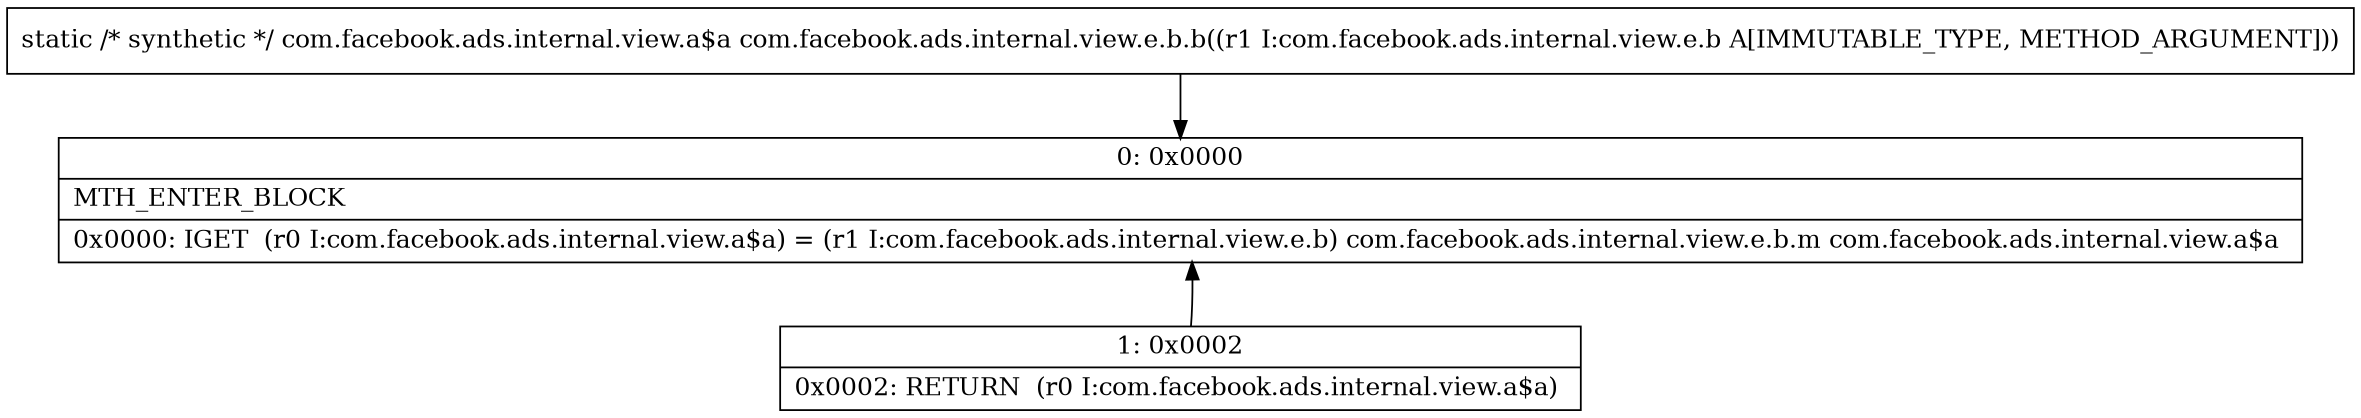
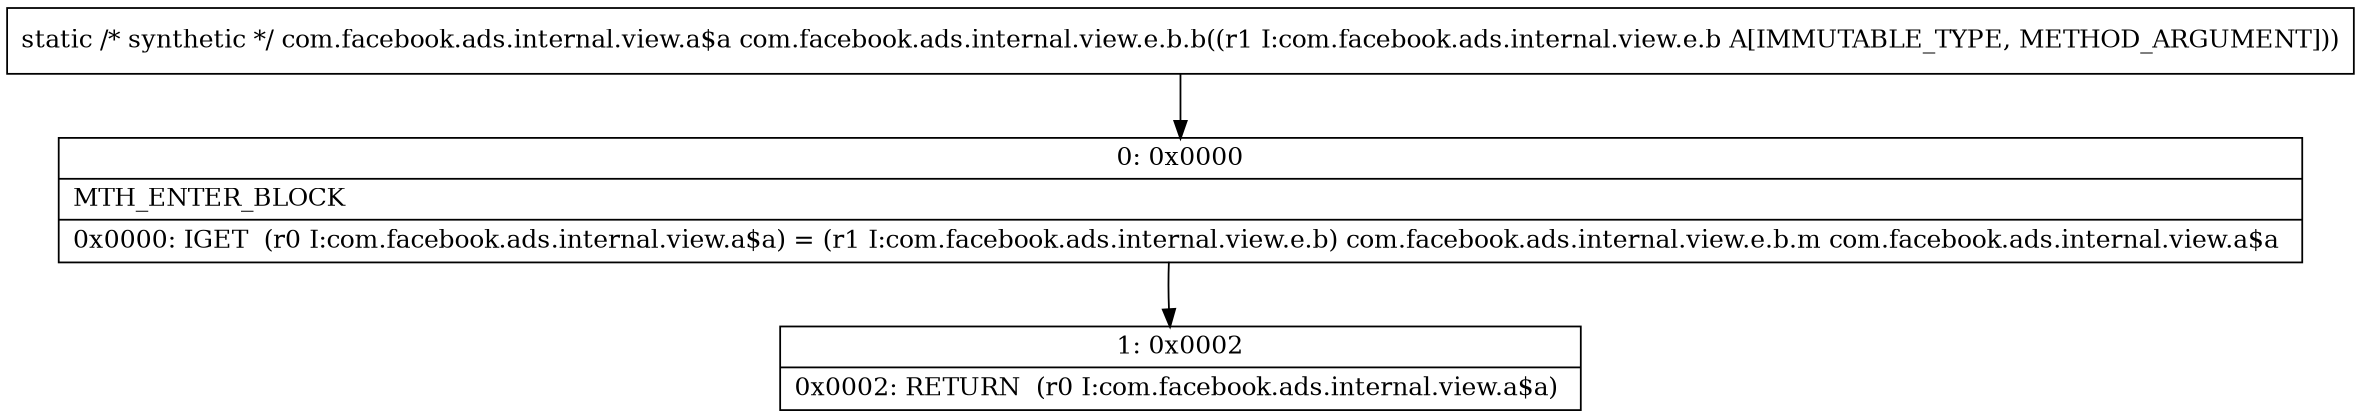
edge "1: 0x0002" -> "0: 0x0000": reversed
